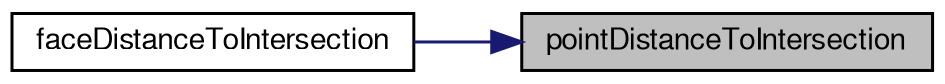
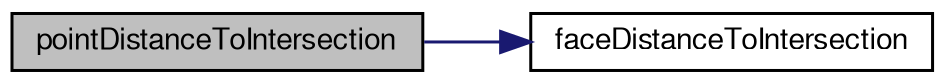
edge "faceDistanceToIntersection" -> "pointDistanceToIntersection": reversed
